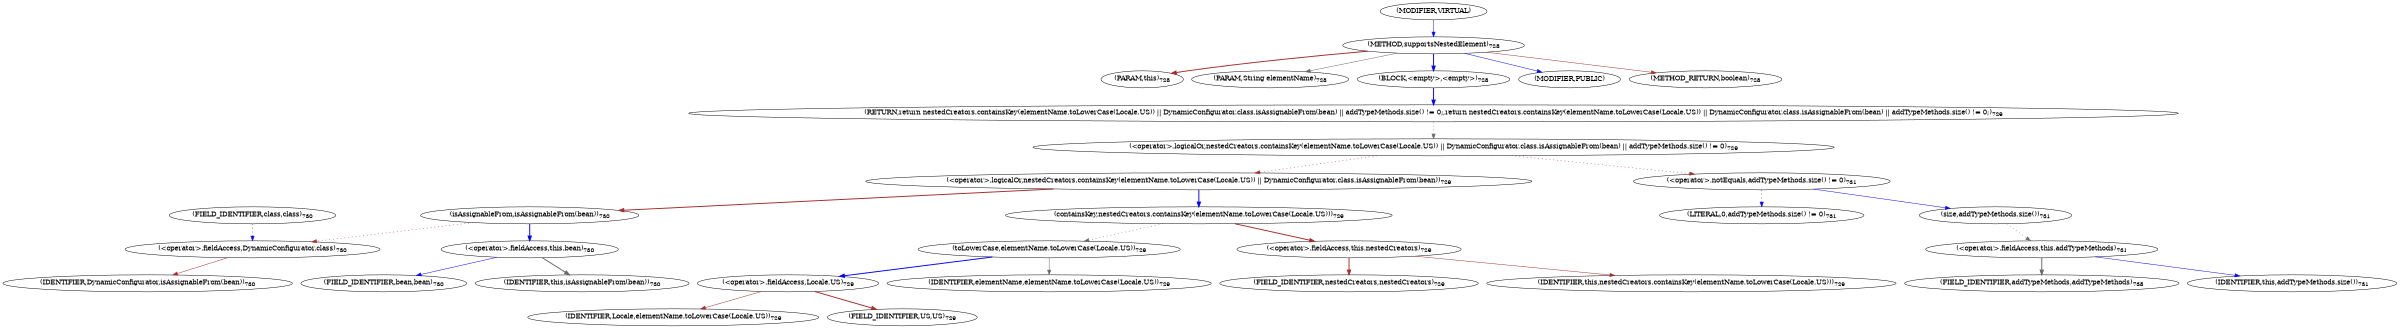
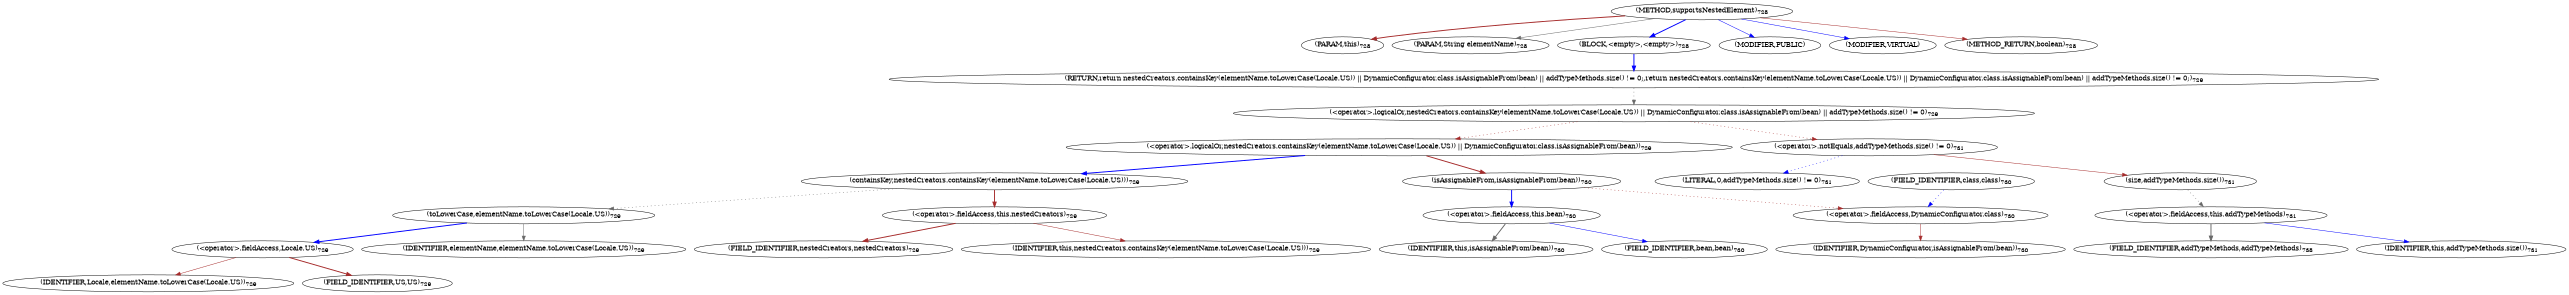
edge "(MODIFIER,VIRTUAL)" -> "(METHOD,supportsNestedElement)": reversed
edge "(<operator>.notEquals,addTypeMethods.size() != 0)" -> "(size,addTypeMethods.size())": color blue -> brown
